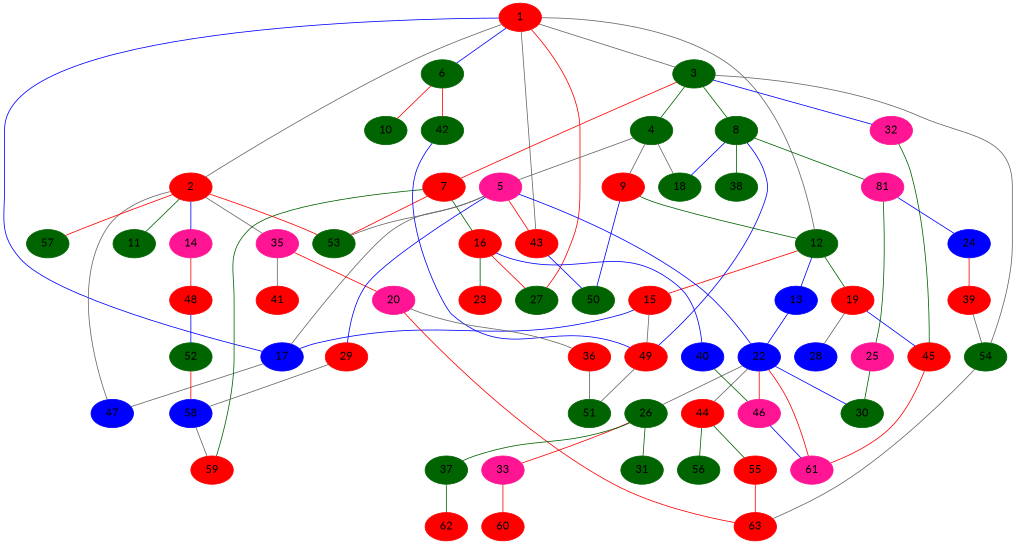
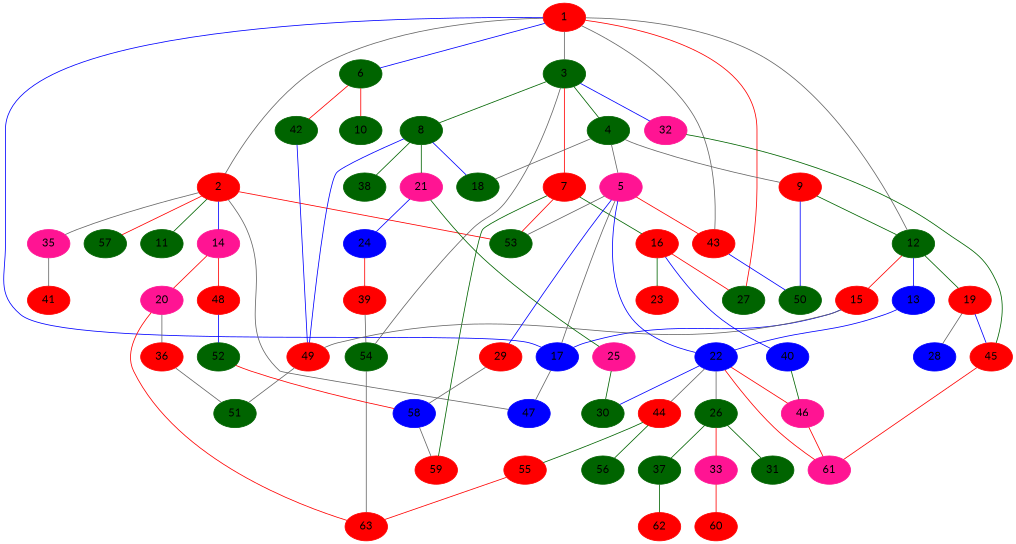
node "81": label "81" -> "21"
edge "35" -- "20": now "14" -- "20"
edge "46" -- "61": color blue -> red
